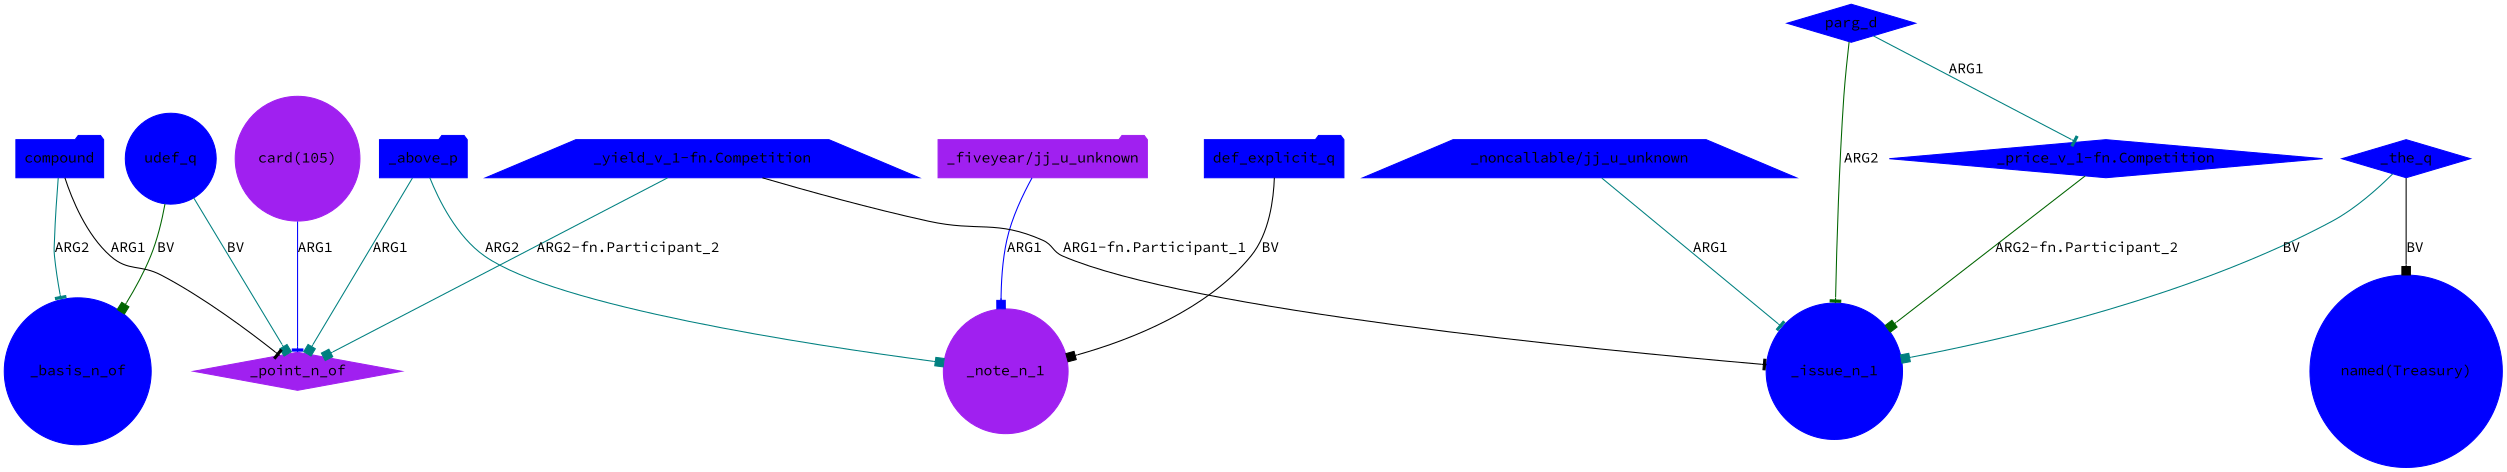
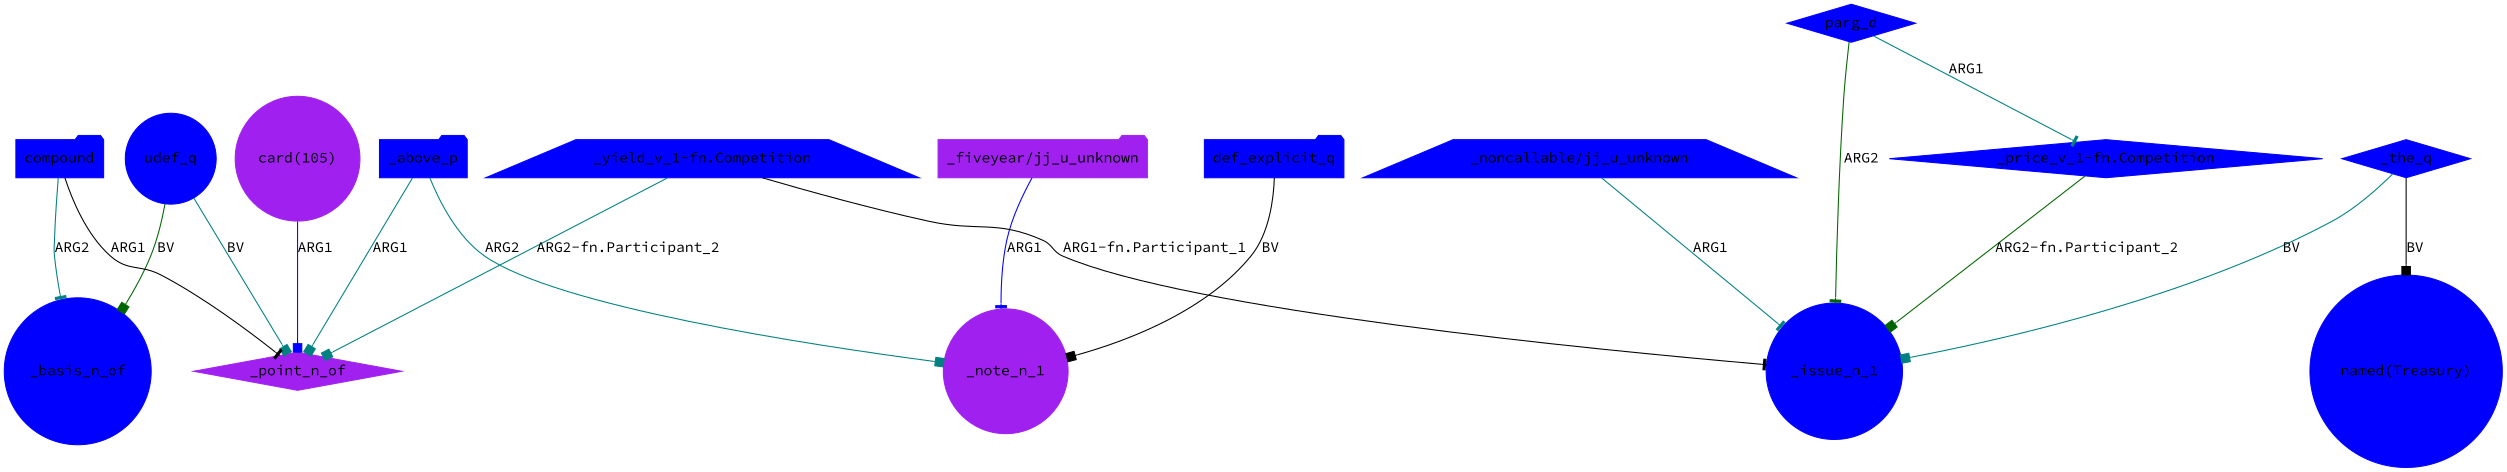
edge "_fiveyear/jj_u_unknown" -> "_note_n_1": arrowhead box -> tee
edge "card(105)" -> "_point_n_of": arrowhead tee -> box
